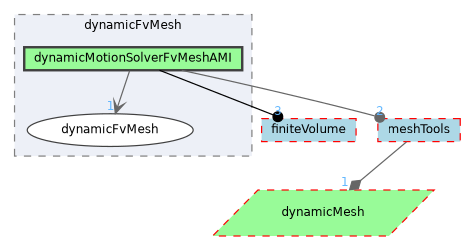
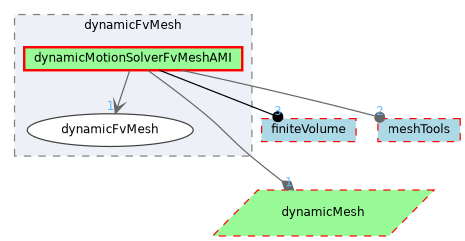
node "dynamicMotionSolverFvMeshAMI": color grey25 -> red
edge "meshTools" -> "dynamicMesh": now "dynamicMotionSolverFvMeshAMI" -> "dynamicMesh"
